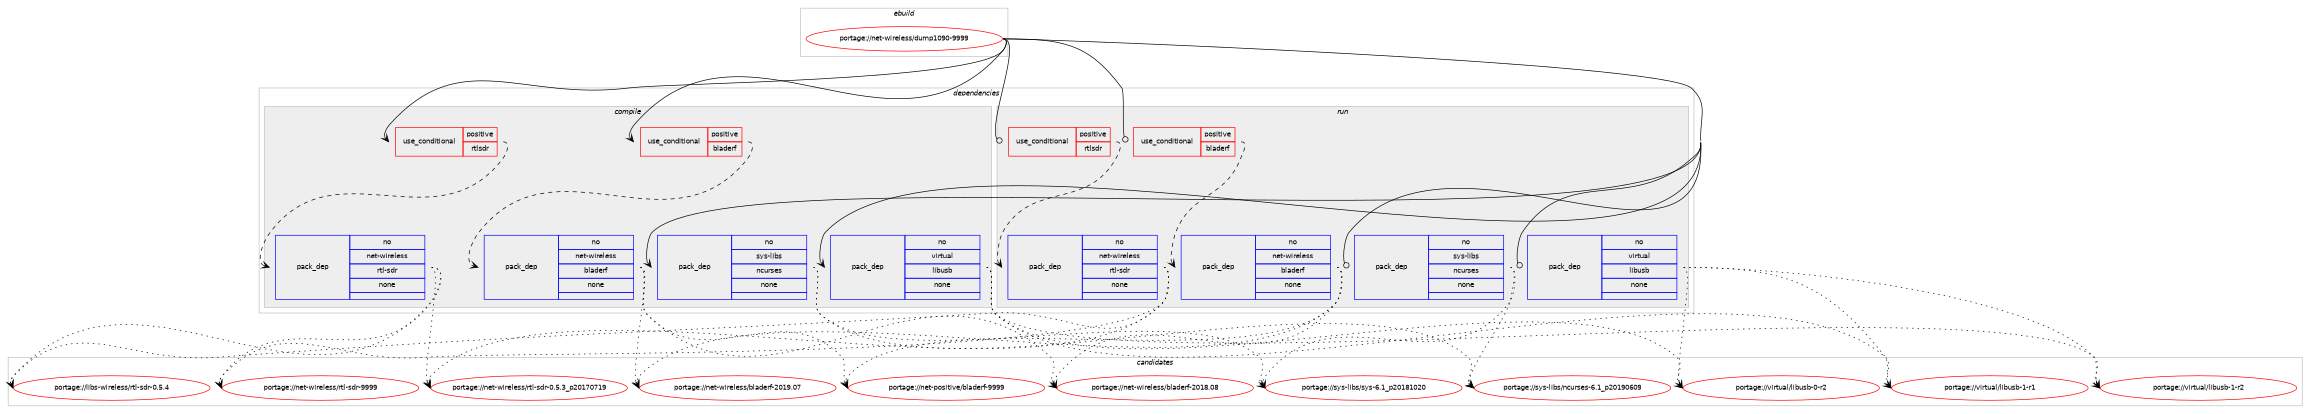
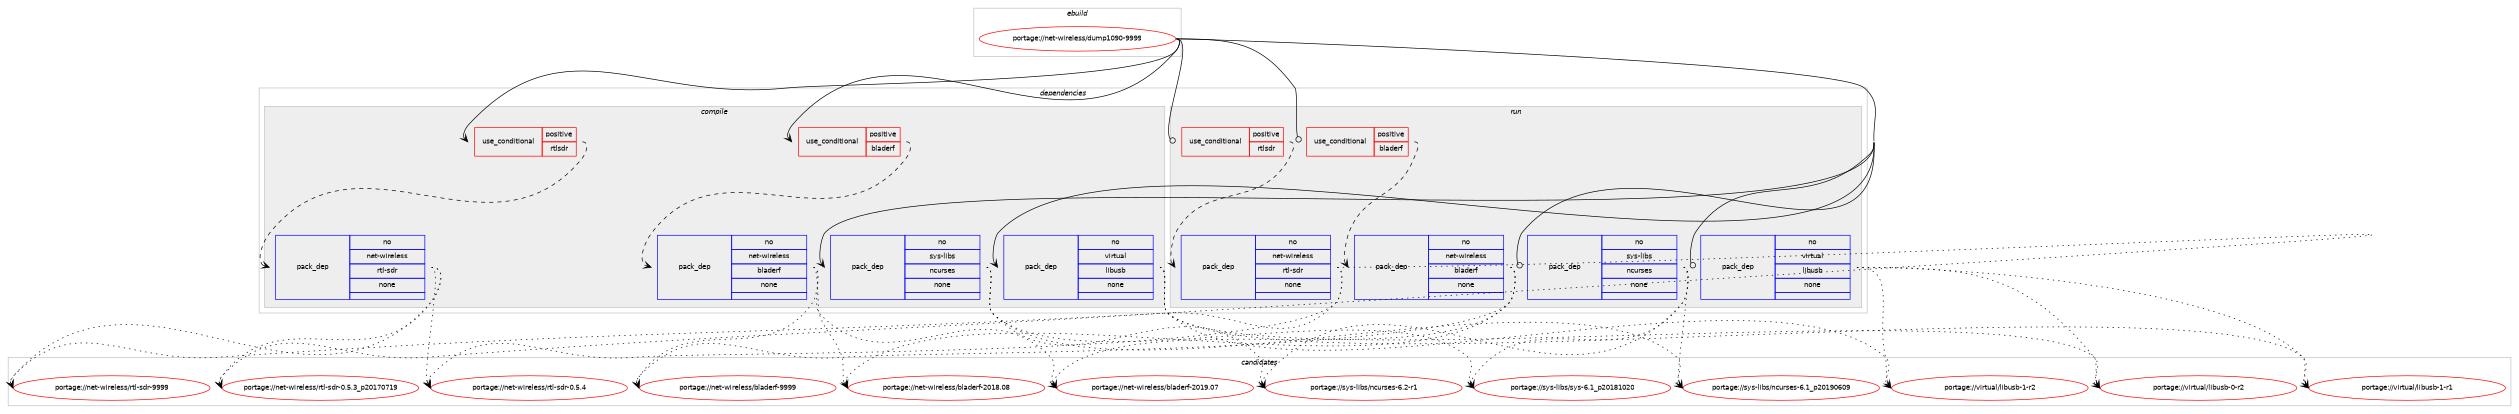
node "portage://libs-wireless/rtl-sdr-0.5.4": label "portage://libs-wireless/rtl-sdr-0.5.4" -> "portage://net-wireless/rtl-sdr-0.5.4"
node "portage://net-positive/bladerf-9999": label "portage://net-positive/bladerf-9999" -> "portage://net-wireless/bladerf-9999"
node "portage://sys-libs/ncurses-6.2-r1": added
